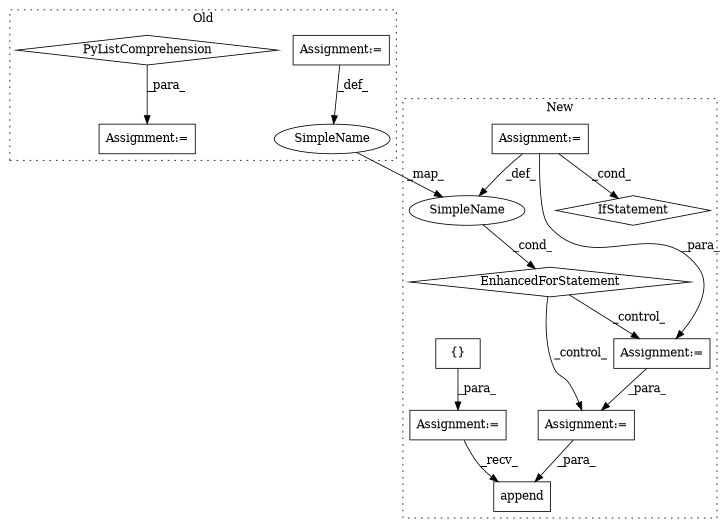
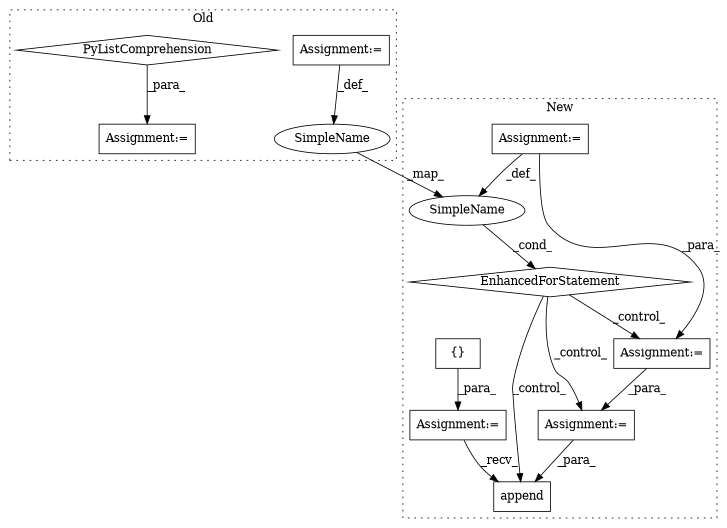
node "IfStatement": removed
edge "EnhancedForStatement" -> "append": added, label "_control_"
